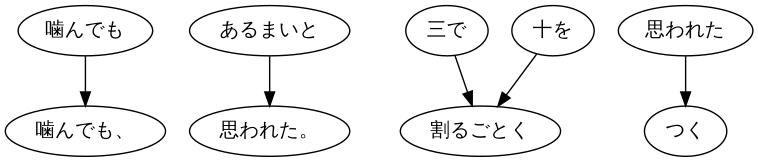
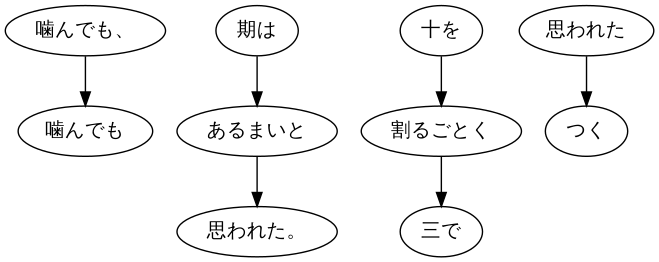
node "期は": added
edge "噛んでも" -> "噛んでも、": reversed
edge "三で" -> "割るごとく": reversed
